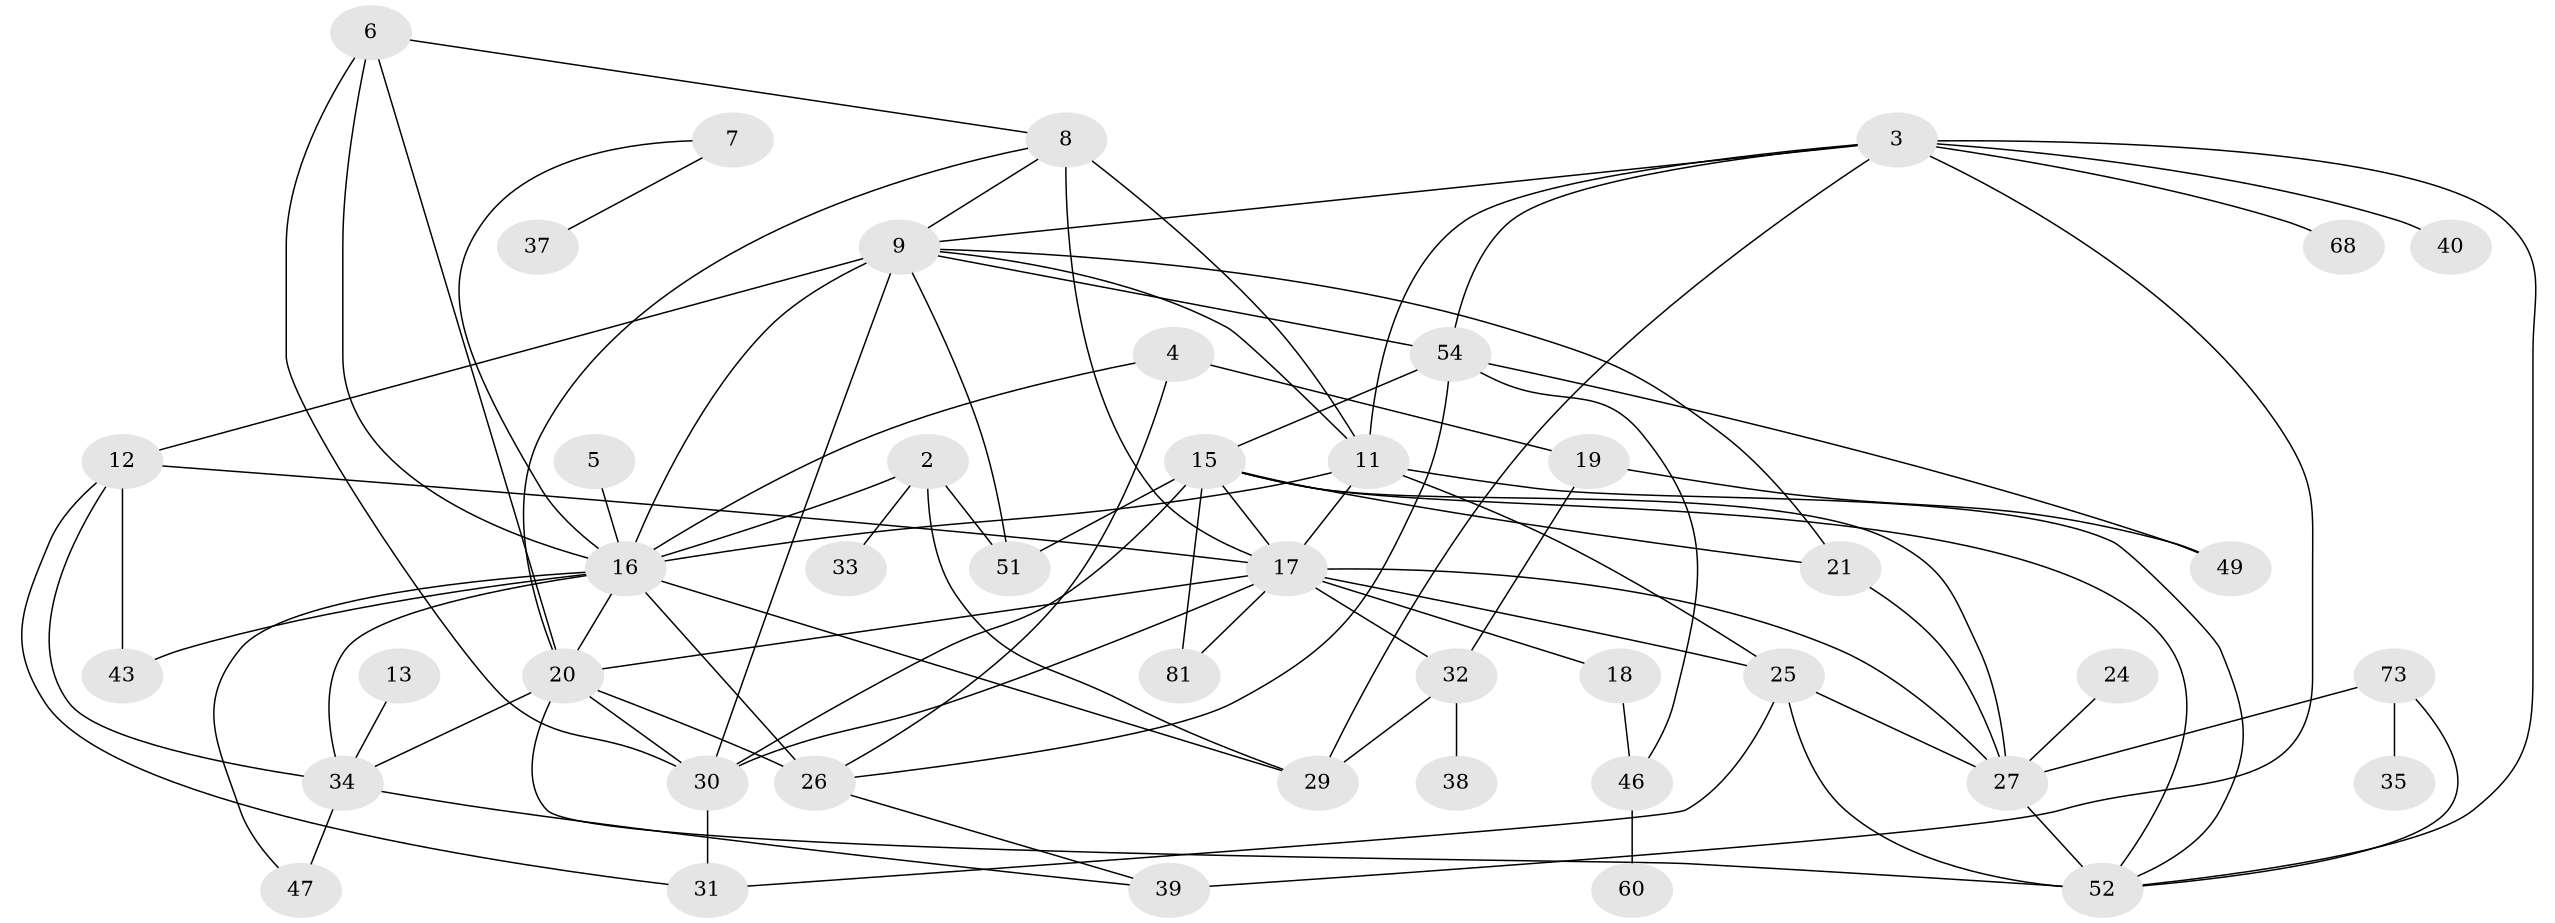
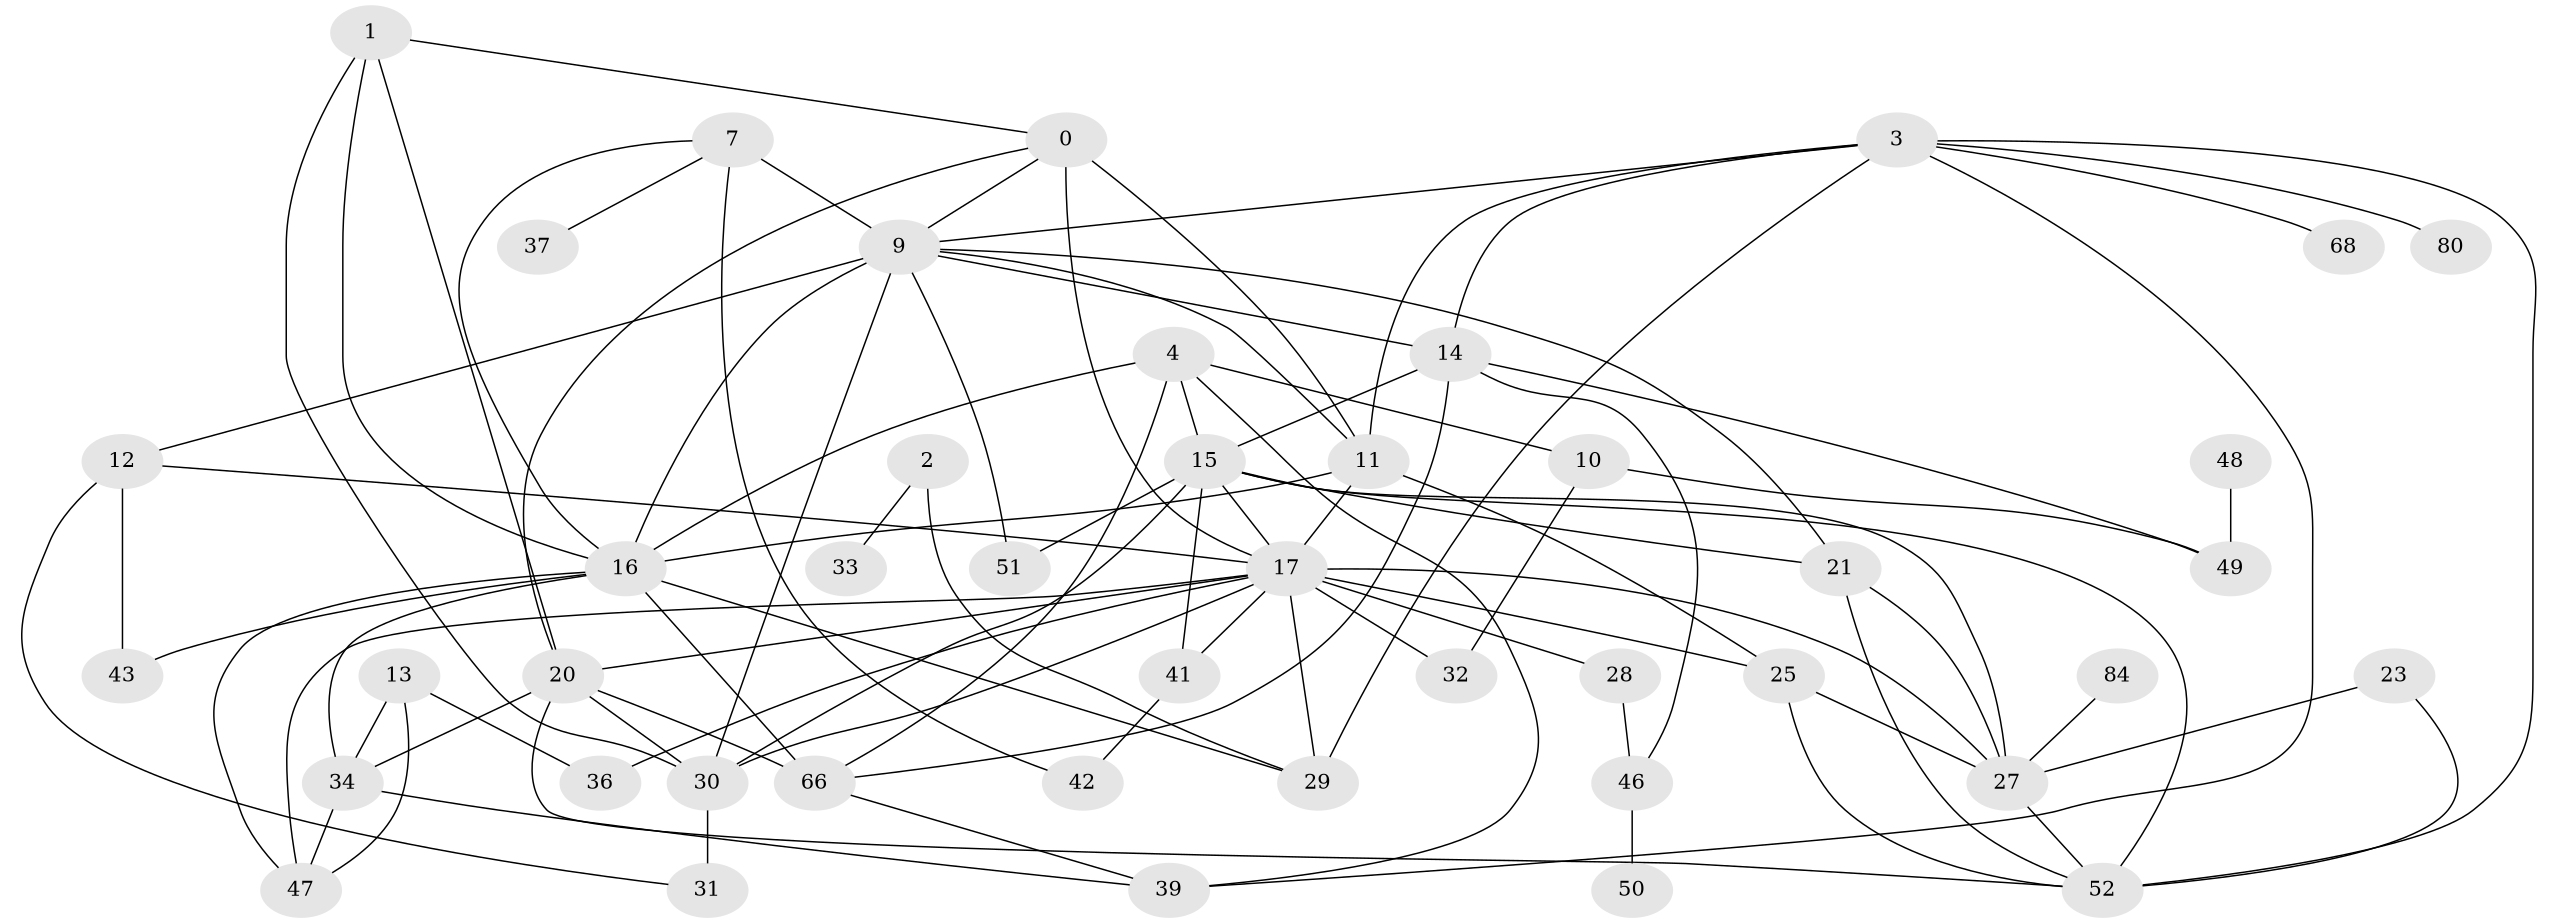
node "6": label "6" -> "1"
node "8": label "8" -> "0"
edge "7" -- "9": added
node "40": label "40" -> "80"
node "54": label "54" -> "14"
edge "4" -- "15": added
node "5": removed
node "19": label "19" -> "10"
node "48": added
edge "2" -- "51": removed
edge "2" -- "16": removed
edge "11" -- "52": now "21" -- "52"
edge "17" -- "47": added
edge "16" -- "20": removed
node "81": label "81" -> "41"
node "18": label "18" -> "28"
node "24": label "24" -> "84"
node "73": label "73" -> "23"
edge "4" -- "39": added
edge "12" -- "34": removed
edge "32" -- "29": now "17" -- "29"
node "36": added
node "26": label "26" -> "66"
node "42": added
node "38": removed
node "35": removed
edge "13" -- "47": added
edge "25" -- "31": removed
node "60": label "60" -> "50"
